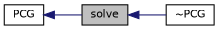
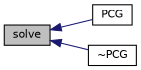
edge "solve" -> "PCG": reversed
